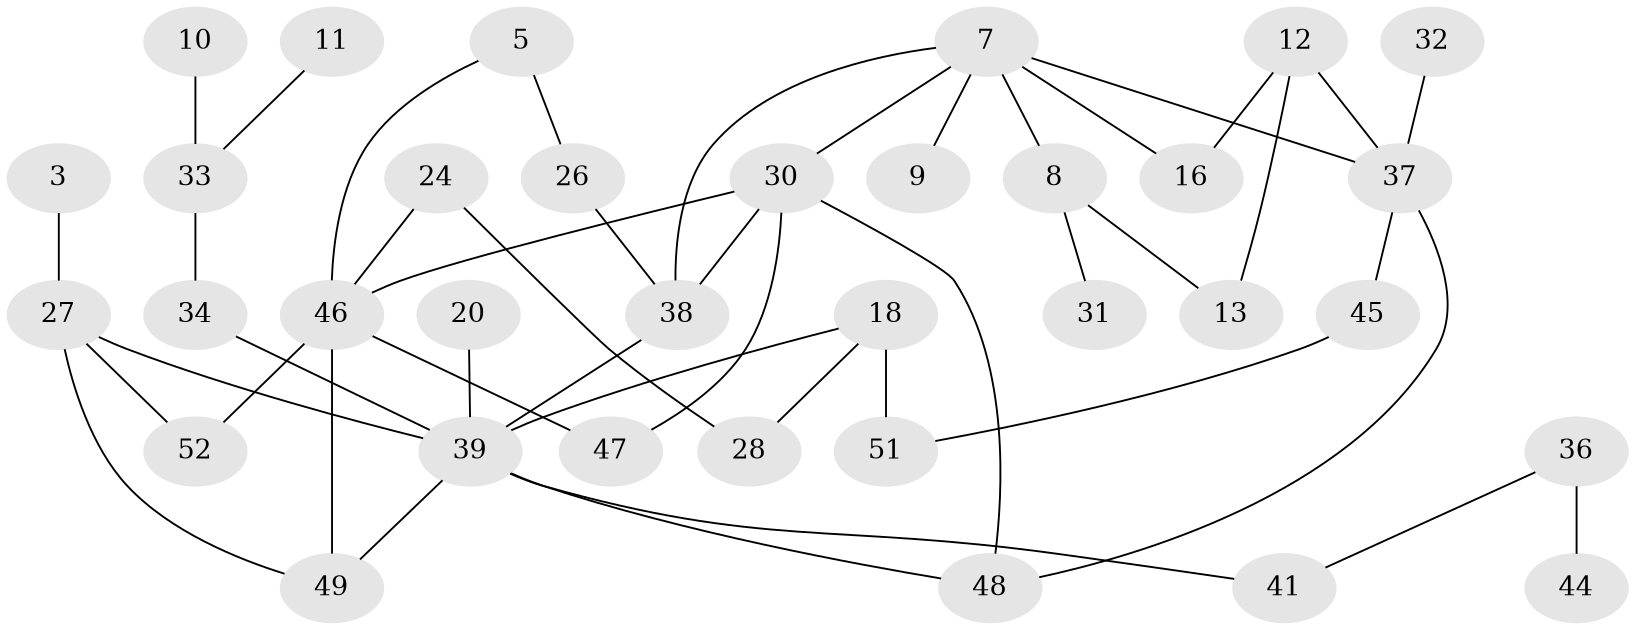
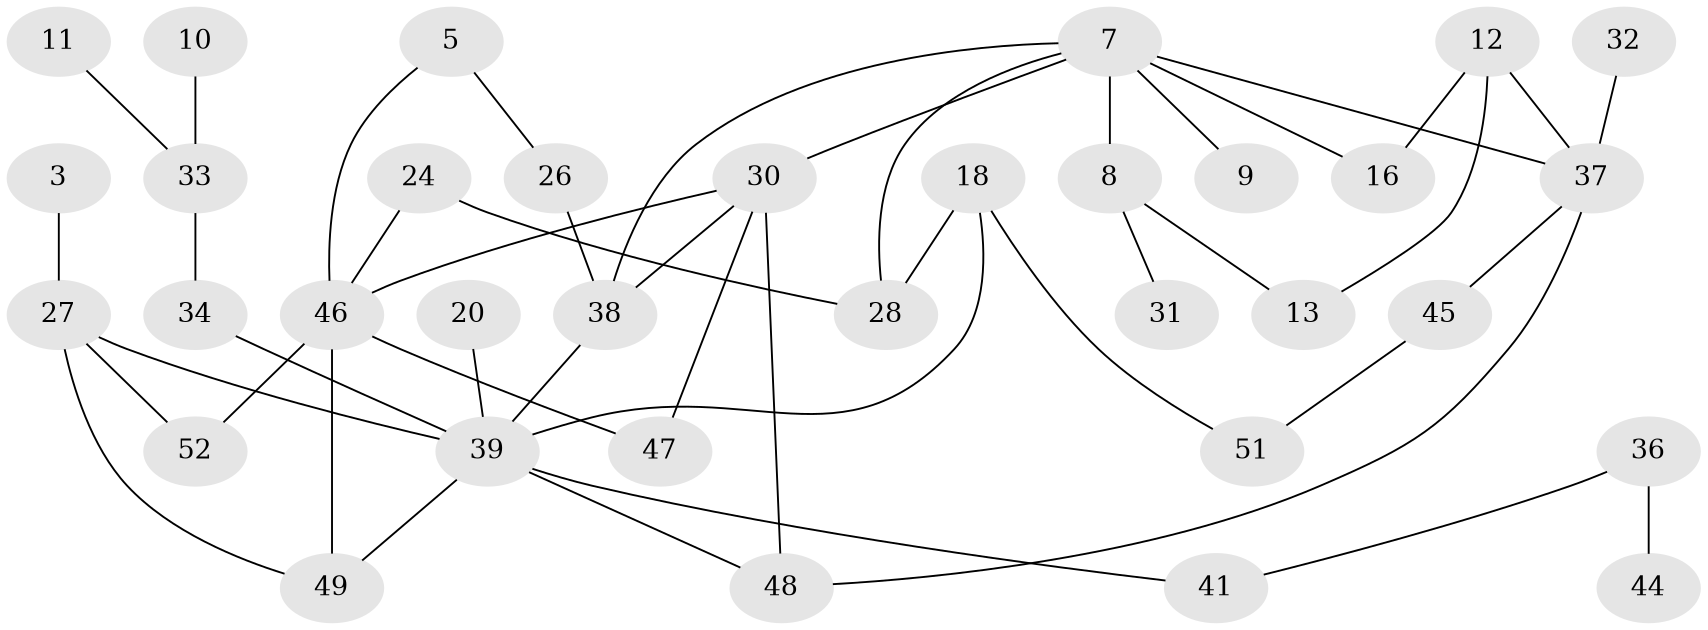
edge "7" -- "28": added
